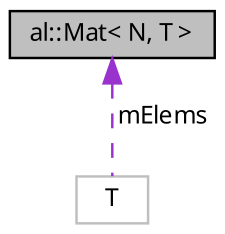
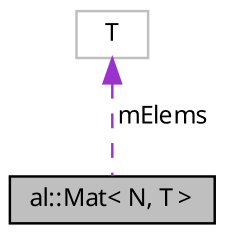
edge "T" -> "al::Mat< N, T >": reversed
